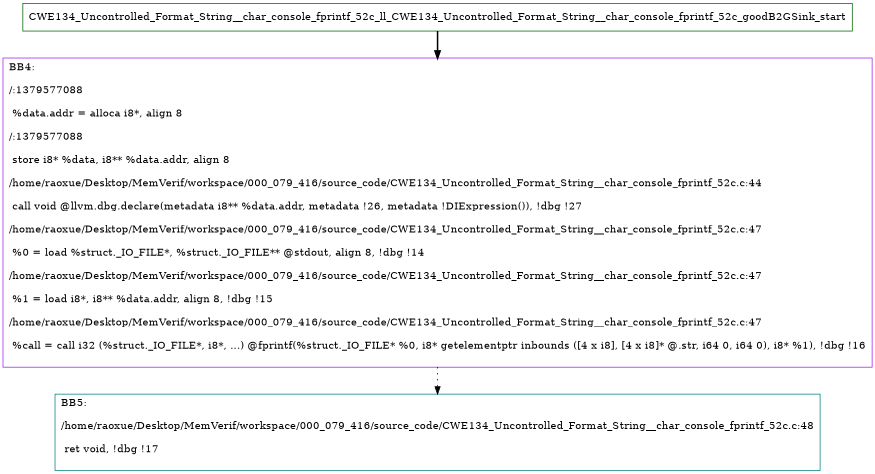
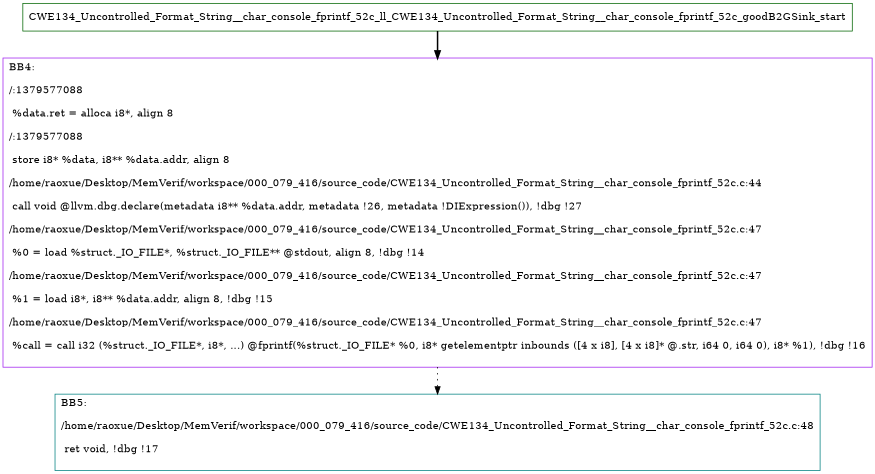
node "BB4:": text "%data.addr = alloca i8*, align 8" -> "%data.ret = alloca i8*, align 8"
